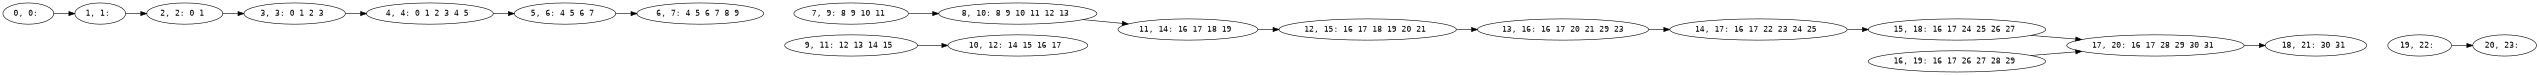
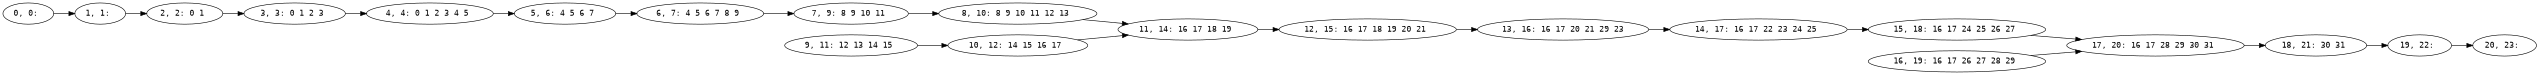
edge "6, 7: 4 5 6 7 8 9" -> "7, 9: 8 9 10 11": added
edge "10, 12: 14 15 16 17" -> "11, 14: 16 17 18 19": added
edge "18, 21: 30 31" -> "19, 22:": added
